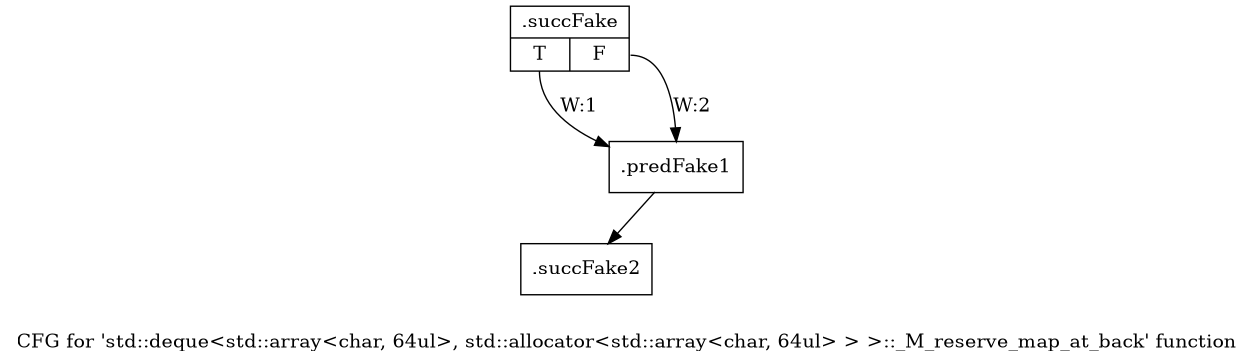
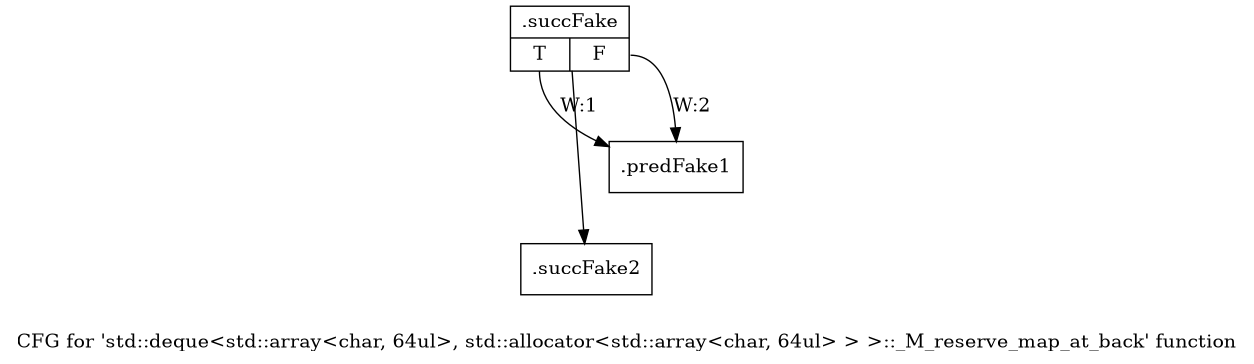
edge ".predFake1" -> ".succFake2": now ".succFake" -> ".succFake2"
